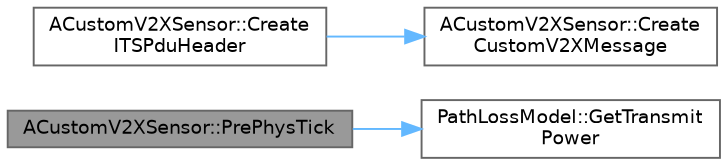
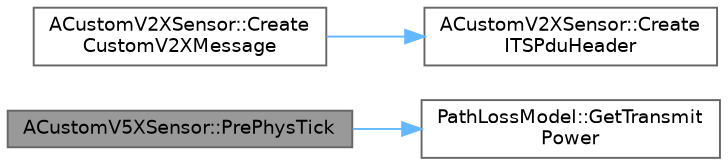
edge "ACustomV2XSensor::Create ITSPduHeader" -> "ACustomV2XSensor::Create CustomV2XMessage": reversed
node "ACustomV2XSensor::PrePhysTick": label "ACustomV2XSensor::PrePhysTick" -> "ACustomV5XSensor::PrePhysTick"
